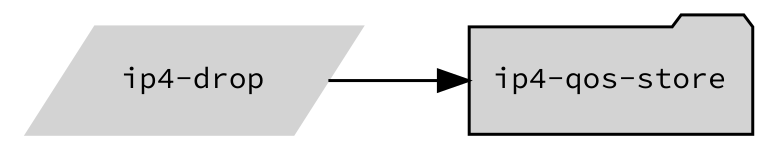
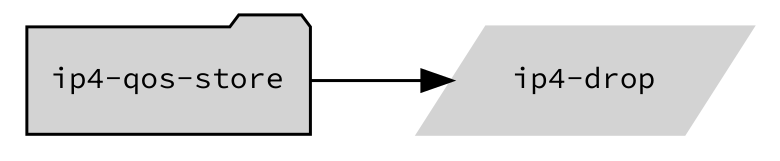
edge "ip4-drop" -> "ip4-qos-store": reversed
